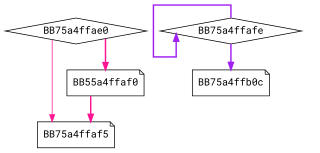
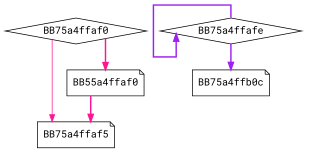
node "BB75a4ffae0": label "BB75a4ffae0" -> "BB75a4ffaf0"
